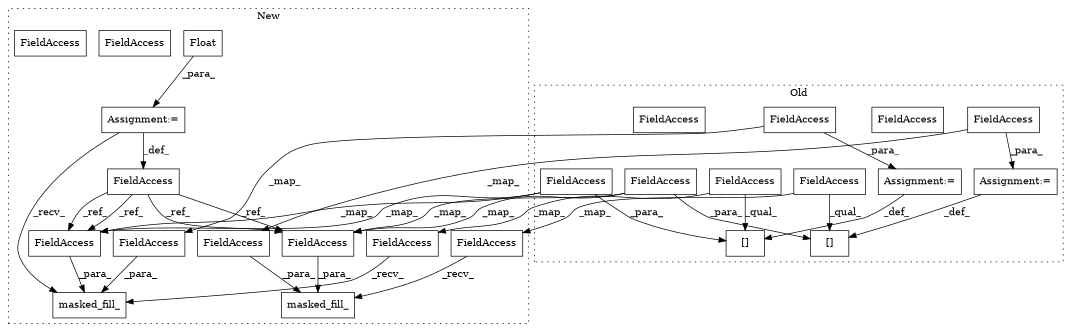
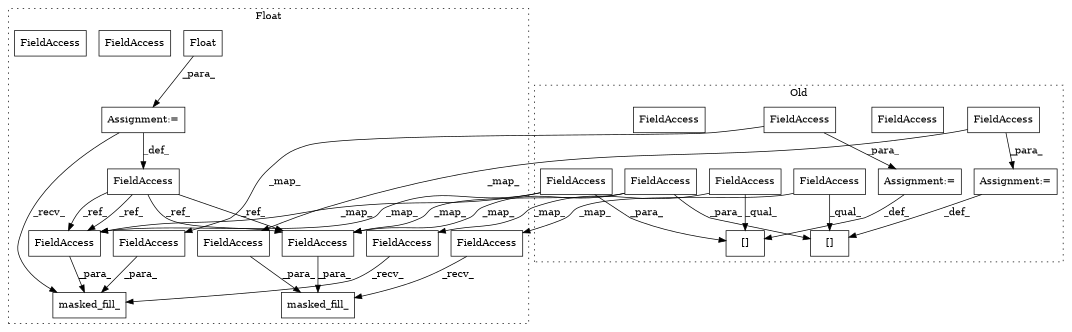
cluster "New": label "New" -> "Float"
